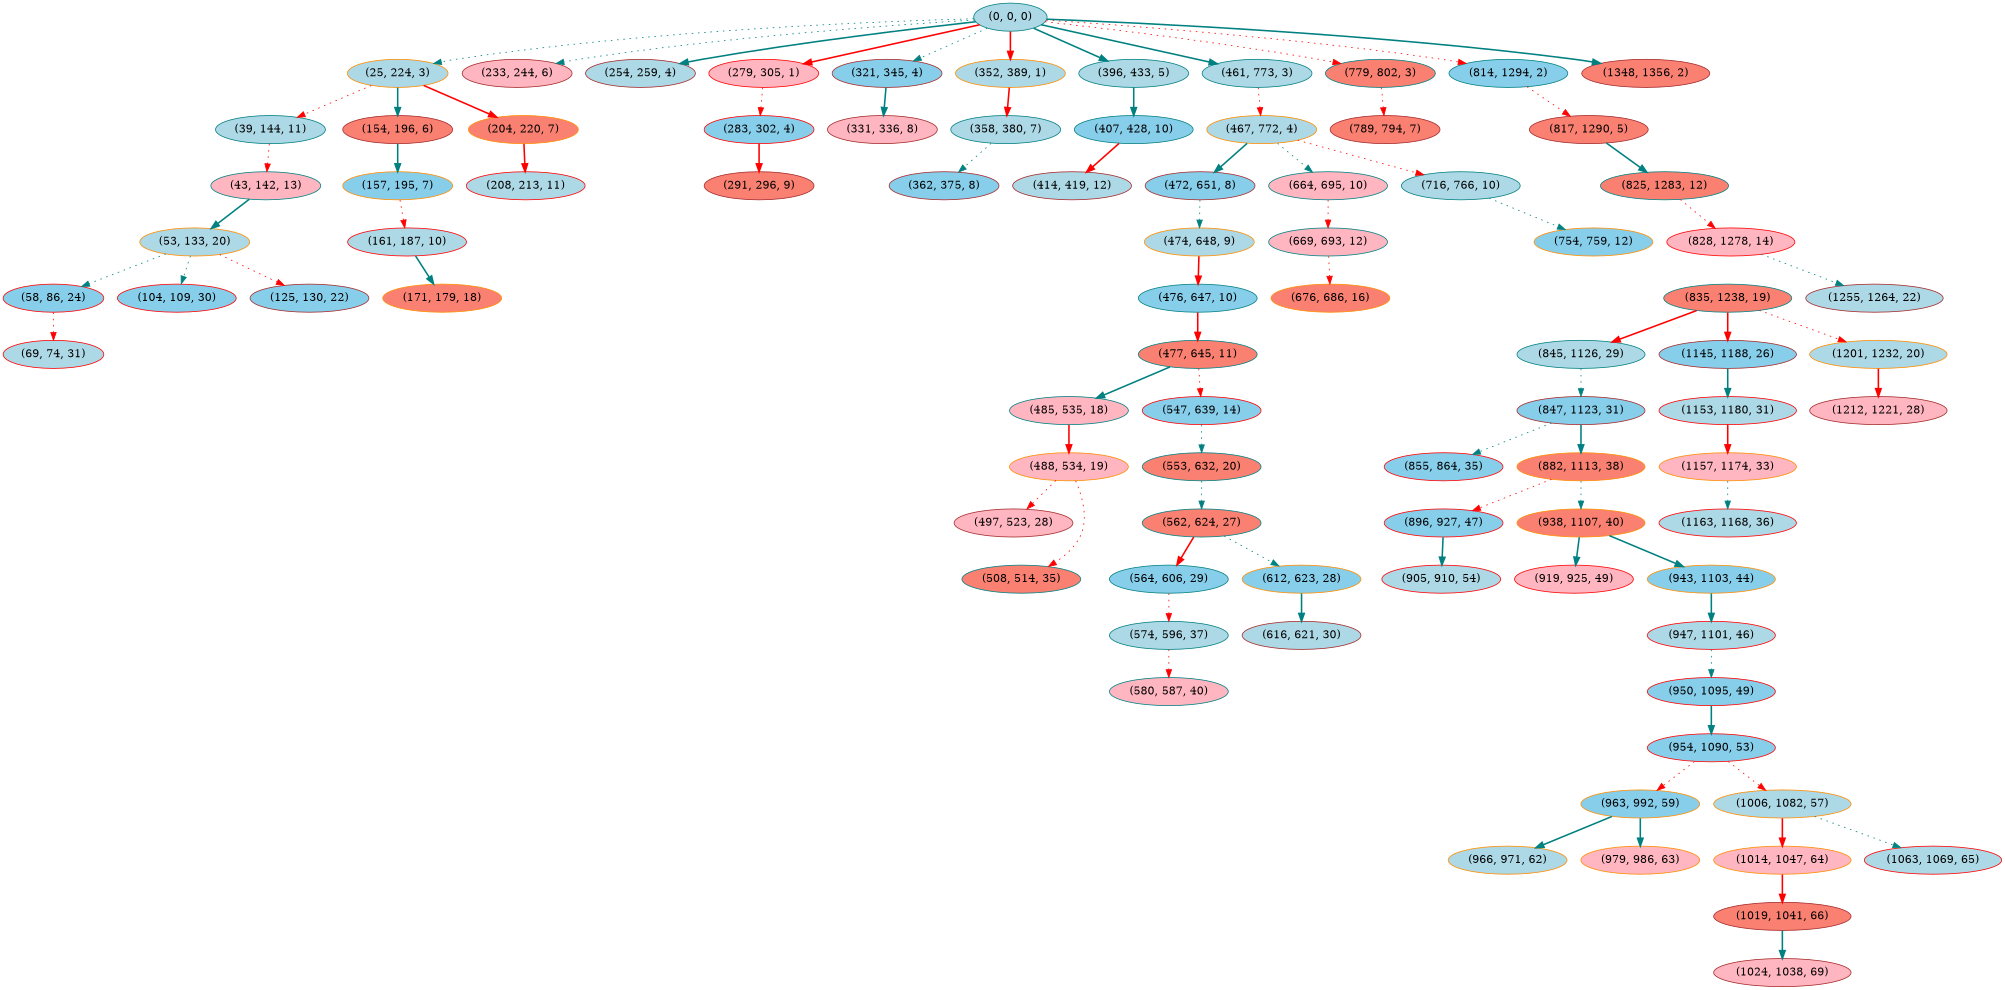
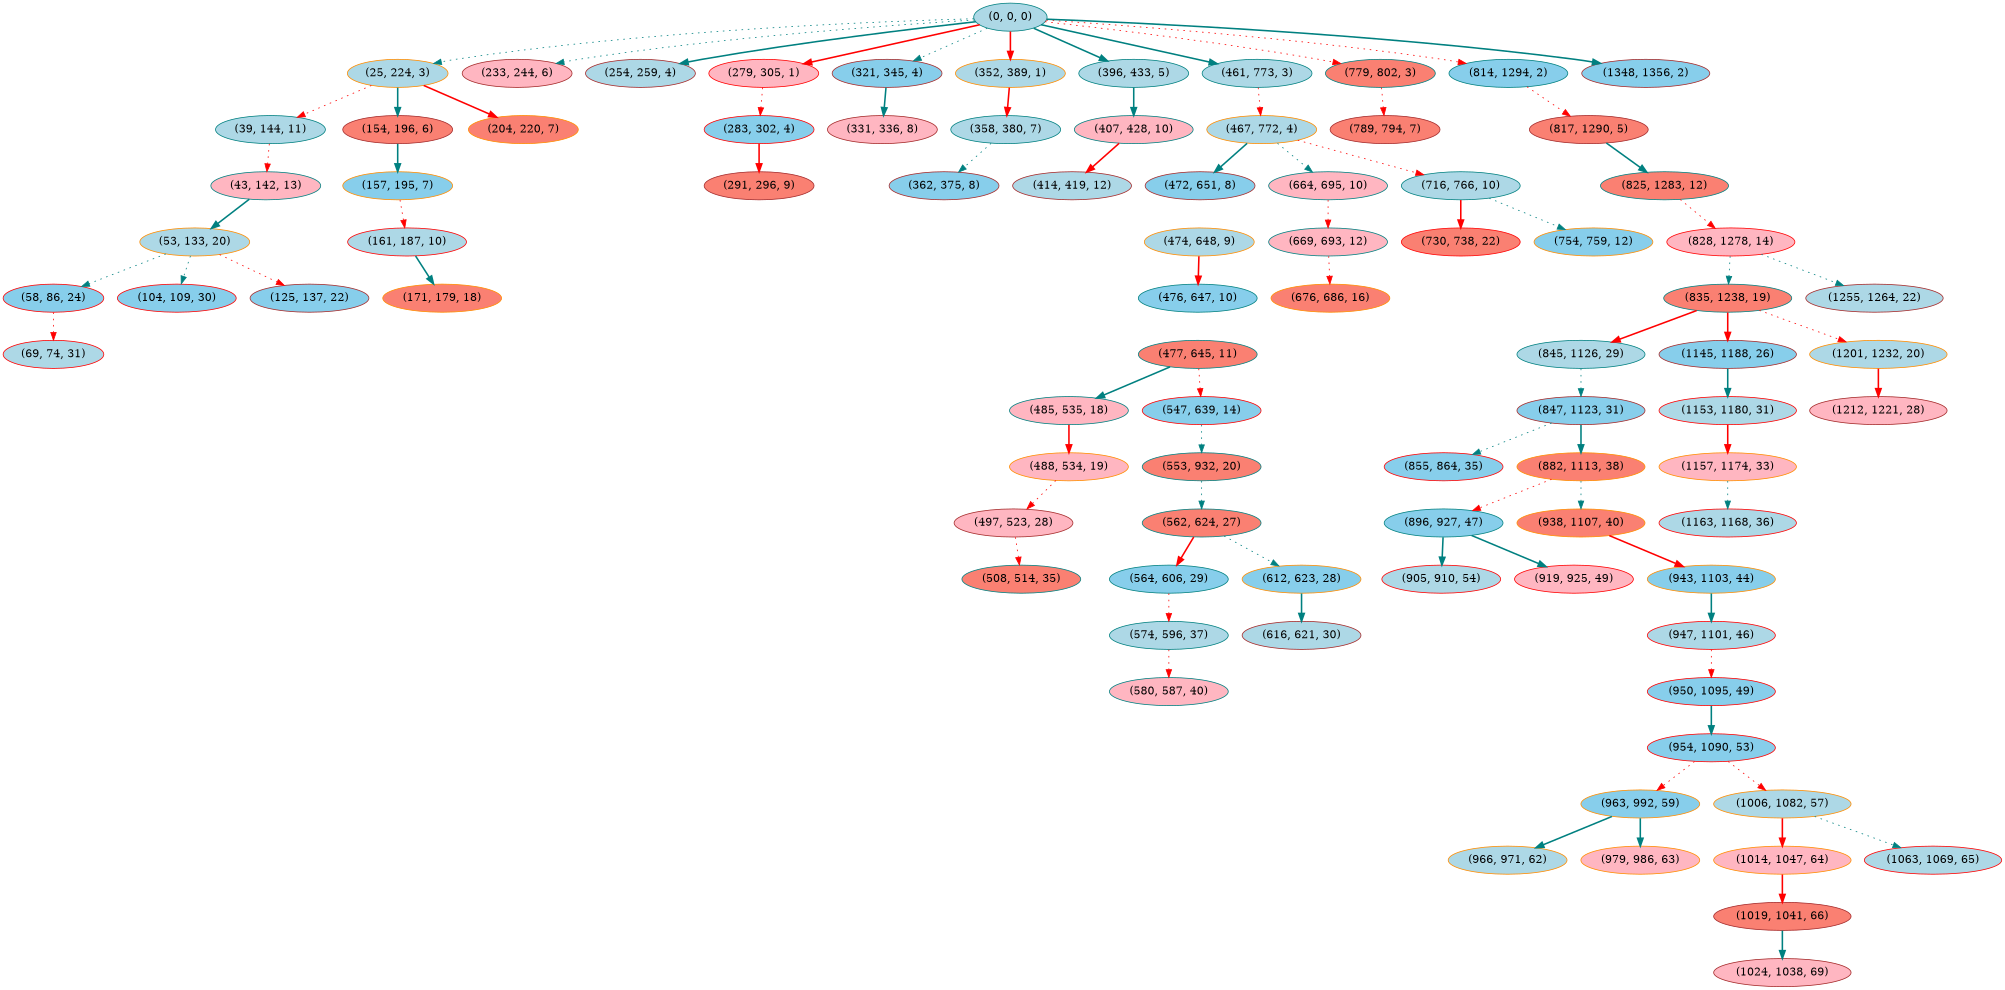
node "(1348, 1356, 2)": fillcolor salmon -> skyblue
node "(407, 428, 10)": fillcolor skyblue -> lightpink
node "(208, 213, 11)": removed
edge "(472, 651, 8)" -> "(474, 648, 9)": removed
node "(730, 738, 22)": added
edge "(828, 1278, 14)" -> "(835, 1238, 19)": added
node "(125, 130, 22)": label "(125, 130, 22)" -> "(125, 137, 22)"
edge "(476, 647, 10)" -> "(477, 645, 11)": removed
node "(553, 632, 20)": label "(553, 632, 20)" -> "(553, 932, 20)"
node "(896, 927, 47)": color red -> teal
edge "(488, 534, 19)" -> "(508, 514, 35)": now "(497, 523, 28)" -> "(508, 514, 35)"
edge "(938, 1107, 40)" -> "(919, 925, 49)": now "(896, 927, 47)" -> "(919, 925, 49)"
edge "(938, 1107, 40)" -> "(943, 1103, 44)": color teal -> red
edge "(947, 1101, 46)" -> "(950, 1095, 49)": color teal -> red
